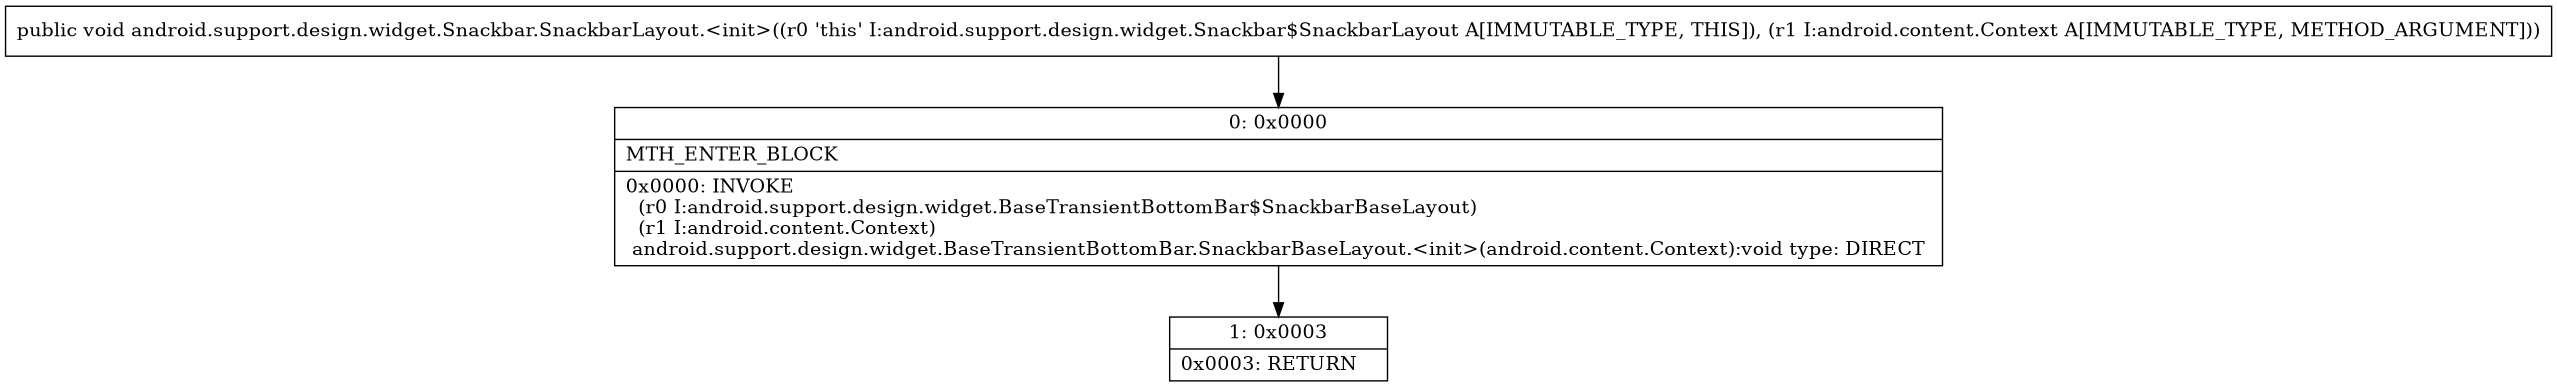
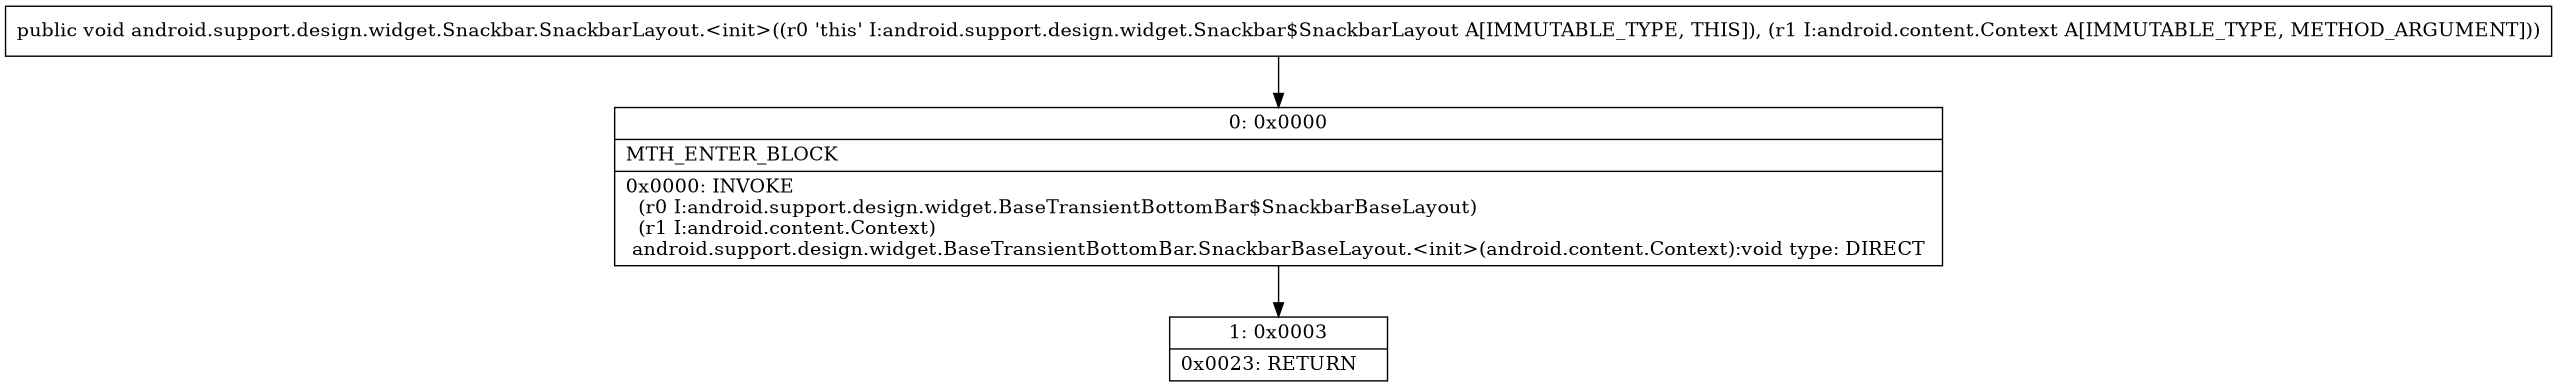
node "1: 0x0003": text "0x0003: RETURN" -> "0x0023: RETURN"
